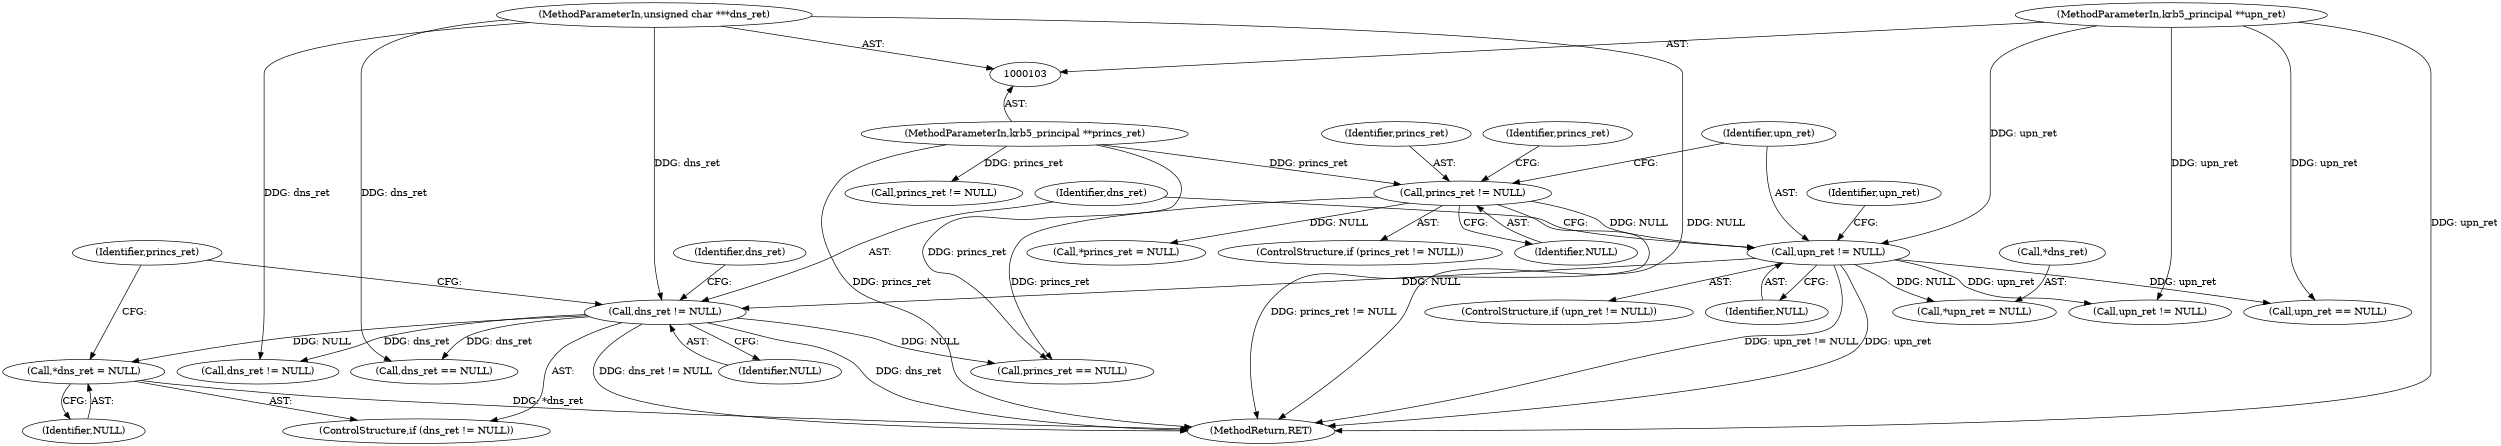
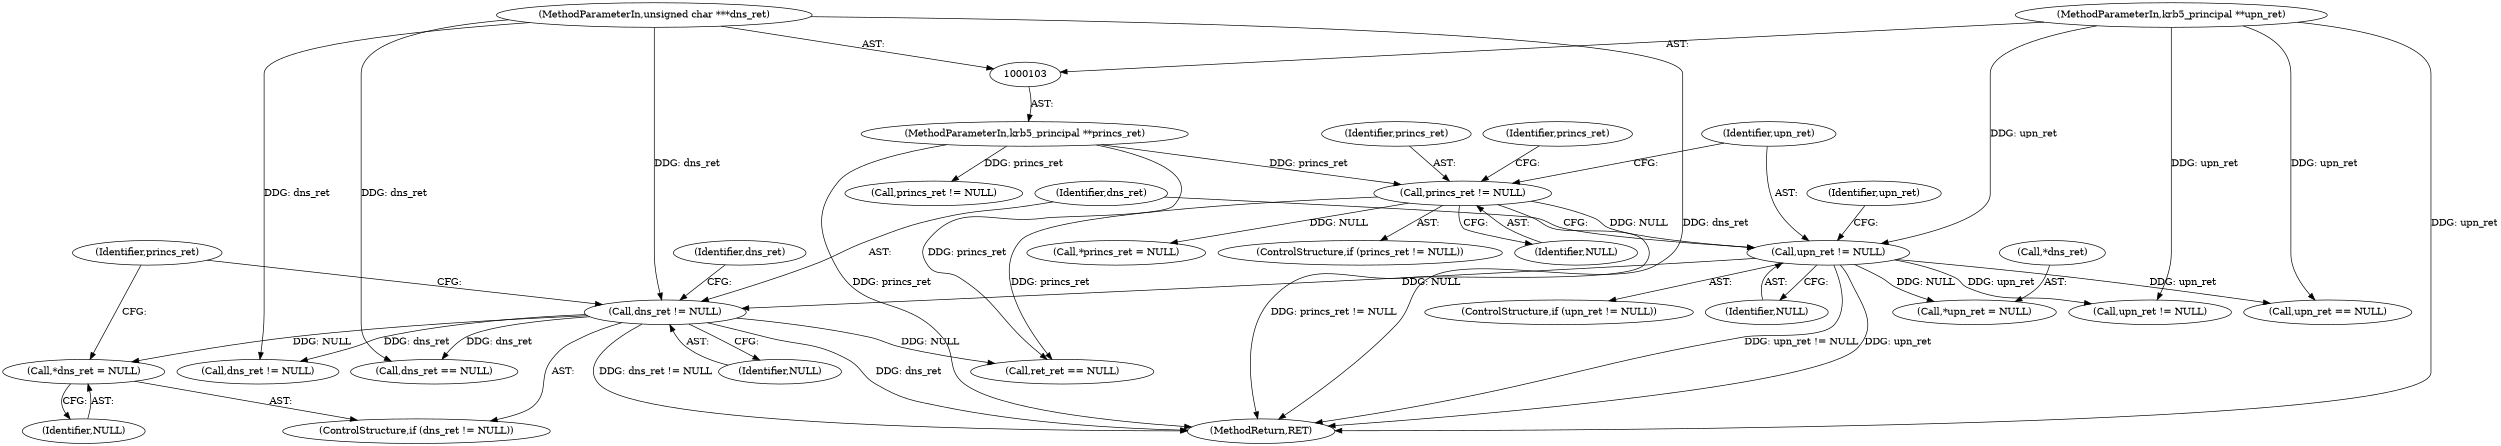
edge "(MethodParameterIn,krb5_principal **princs_ret)" -> "1000103": reversed
edge "(MethodParameterIn,unsigned char ***dns_ret)" -> "(MethodReturn,RET)": label "DDG: NULL" -> "DDG: dns_ret"
node "(Call,princs_ret == NULL)": label "(Call,princs_ret == NULL)" -> "(Call,ret_ret == NULL)"
edge "(Call,*dns_ret = NULL)" -> "(MethodReturn,RET)": removed, label "DDG: *dns_ret"
